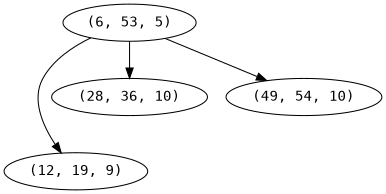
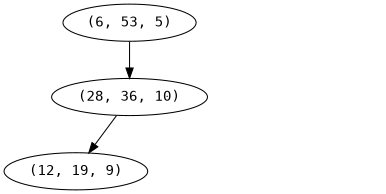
edge "(6, 53, 5)" -> "(12, 19, 9)": now "(28, 36, 10)" -> "(12, 19, 9)"
node "(49, 54, 10)": removed
